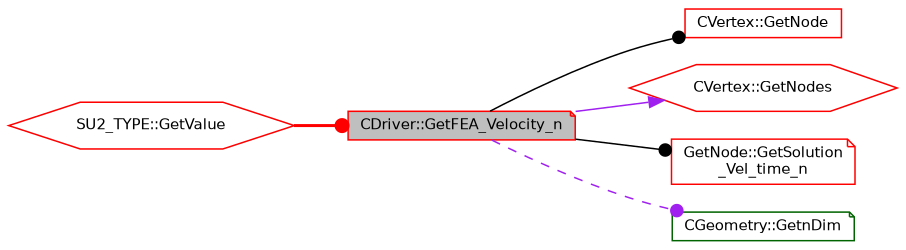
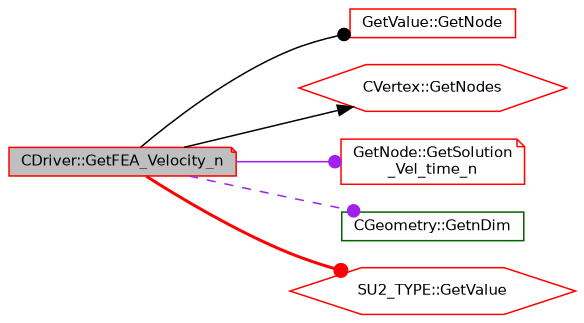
node "CVertex::GetNode": label "CVertex::GetNode" -> "GetValue::GetNode"
edge "CDriver::GetFEA_Velocity_n" -> "CVertex::GetNodes": color purple -> black
edge "SU2_TYPE::GetValue" -> "CDriver::GetFEA_Velocity_n": reversed
edge "CDriver::GetFEA_Velocity_n" -> "GetNode::GetSolution _Vel_time_n": color black -> purple
node "CGeometry::GetnDim": shape note -> box
